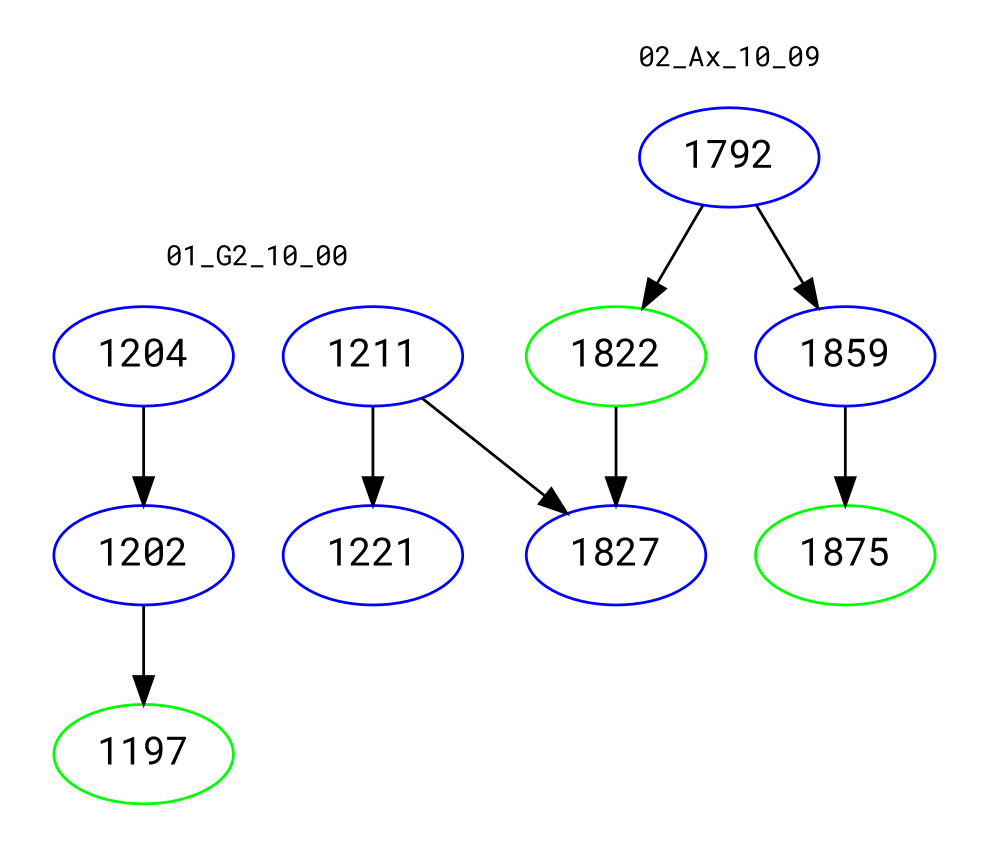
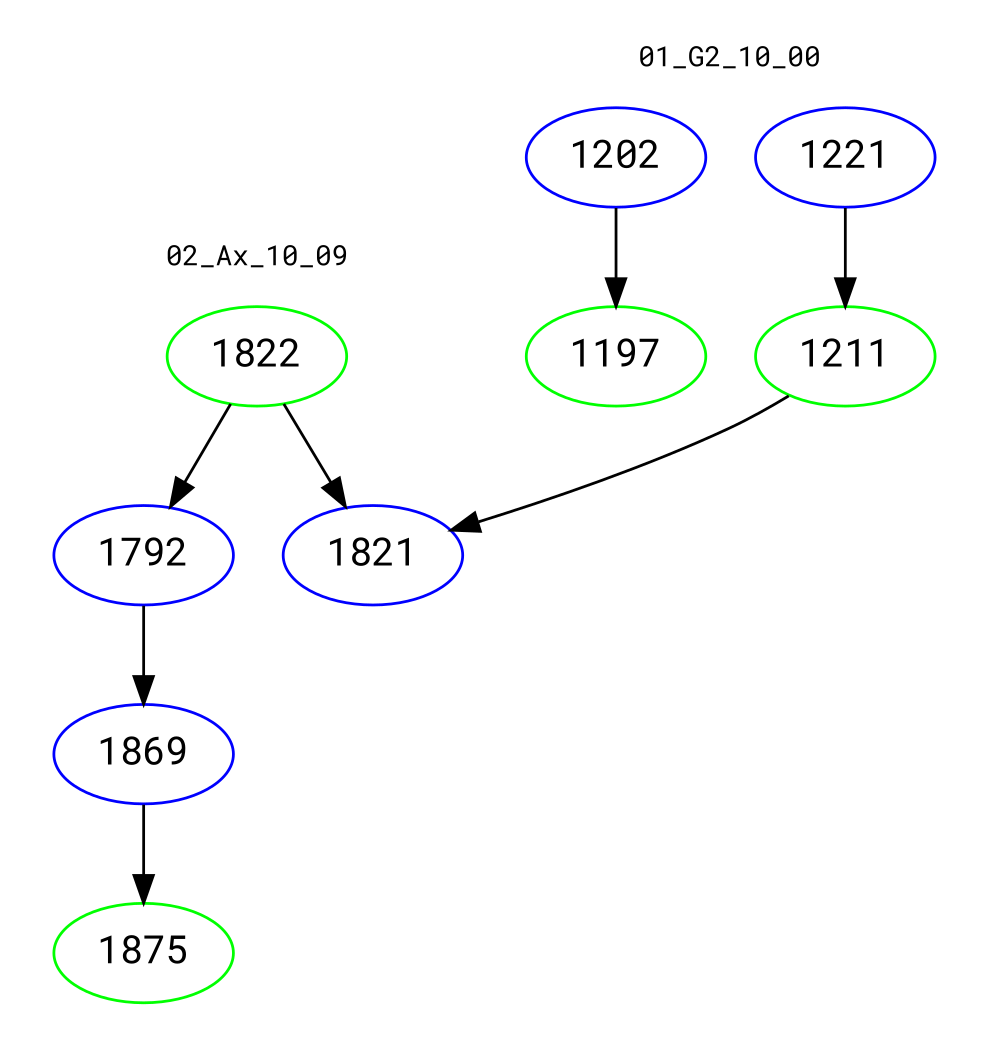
edge "1792" -> "1822": reversed
node "1204": removed
node "1211": color blue -> green
node "1859": label "1859" -> "1869"
edge "1211" -> "1221": reversed
node "1827": label "1827" -> "1821"
